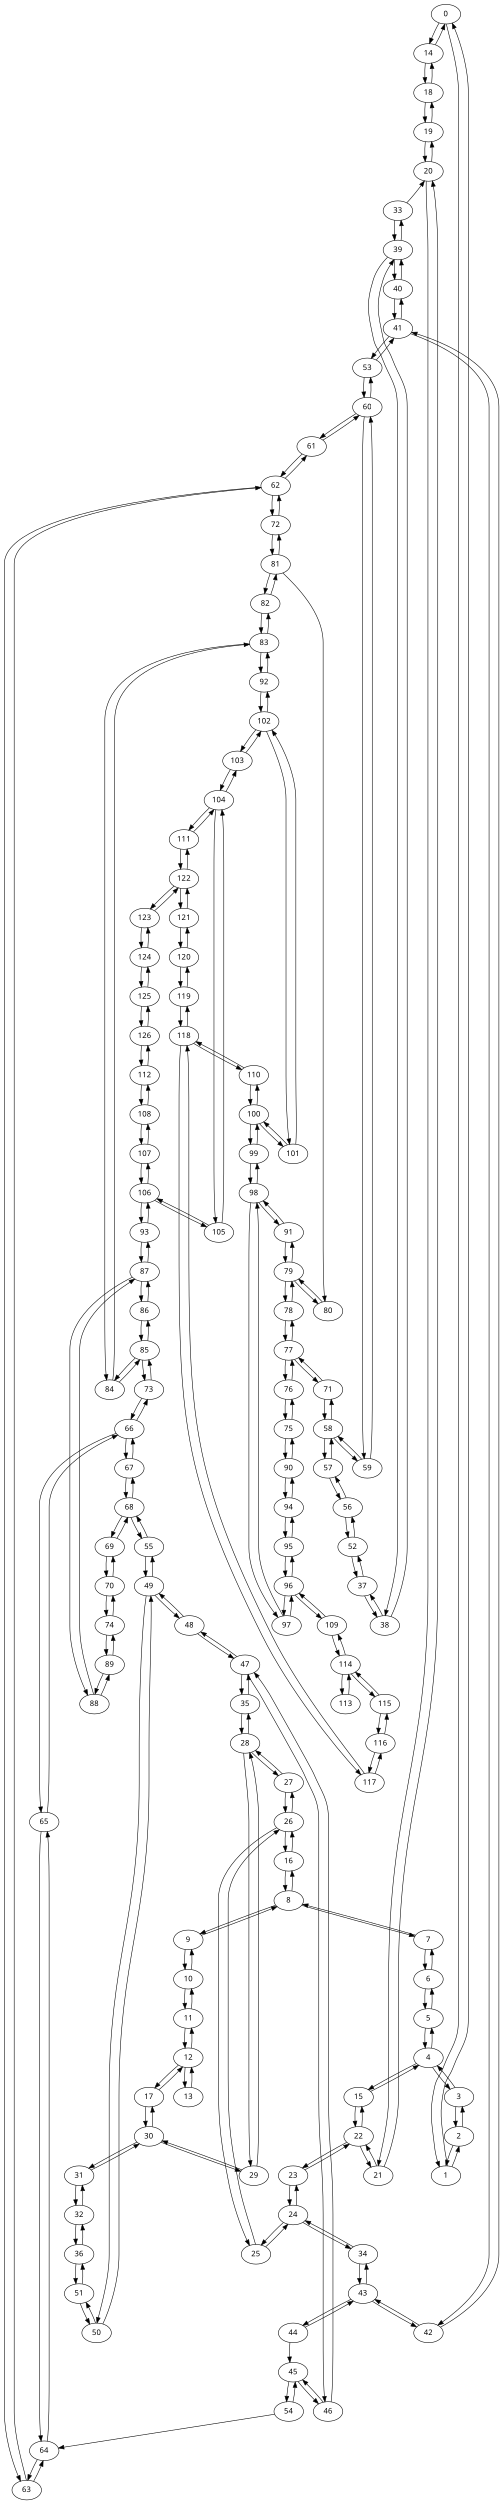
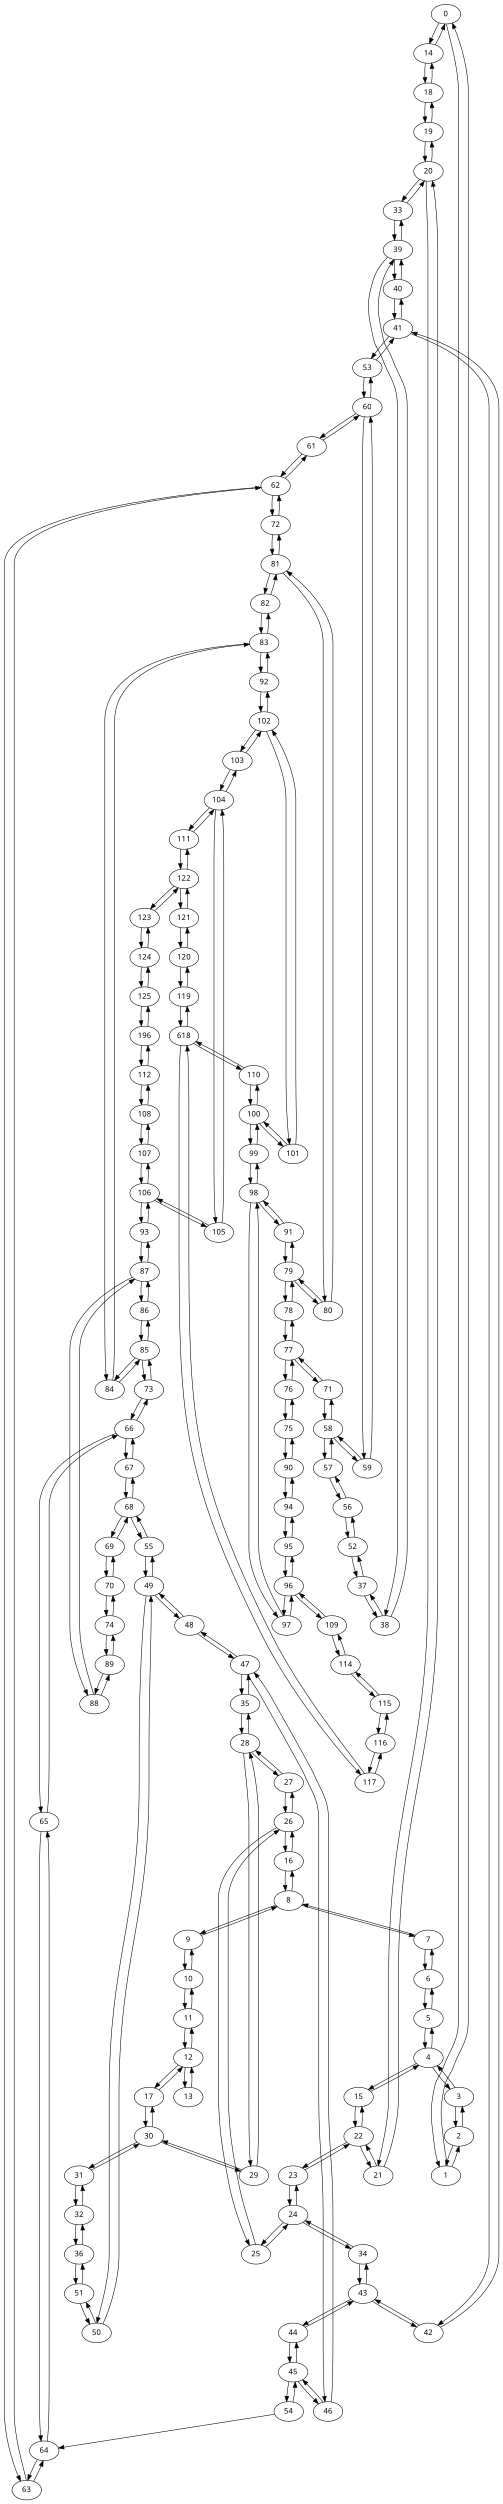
edge "20" -> "33": added
edge "80" -> "81": added
node "126": label "126" -> "196"
node "118": label "118" -> "618"
node "113": removed
edge "45" -> "44": added
